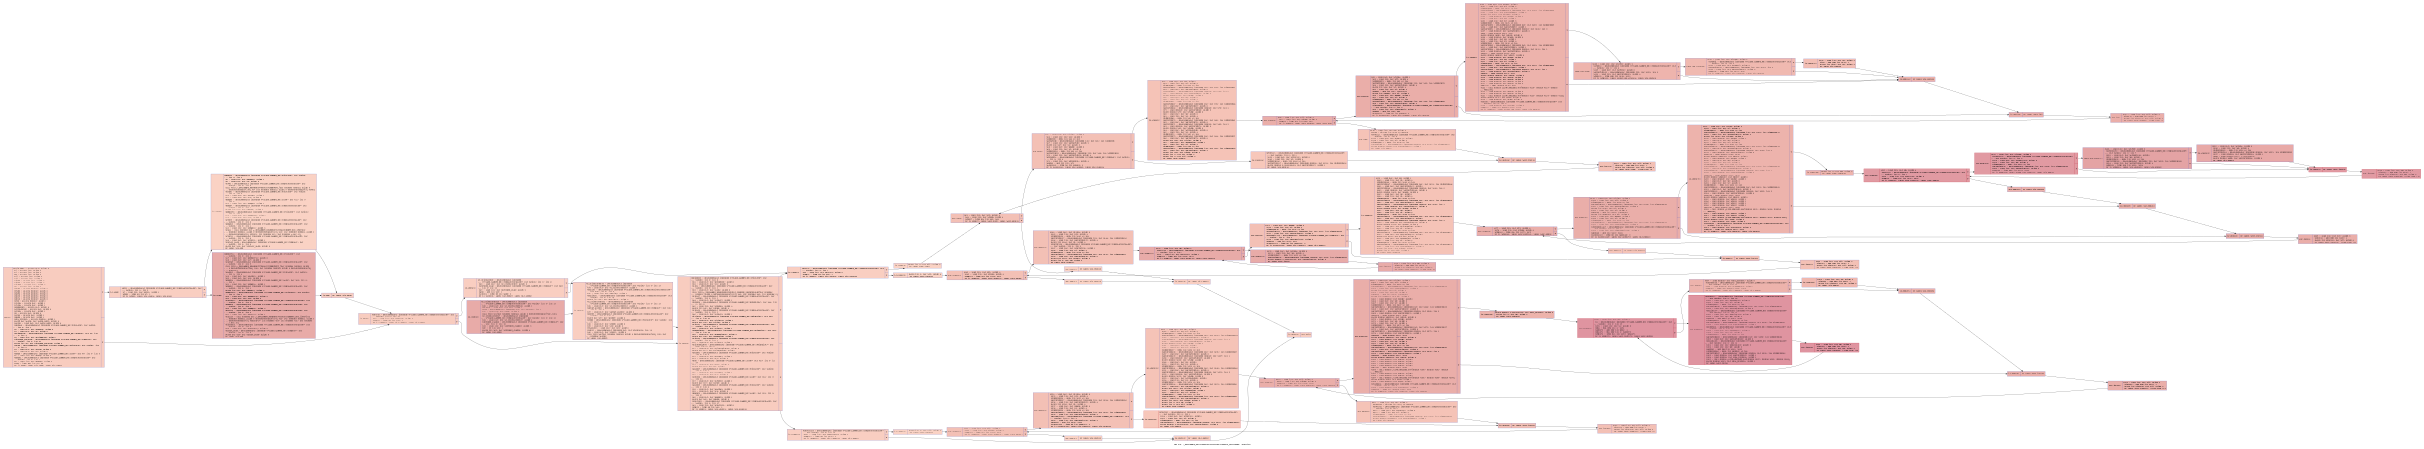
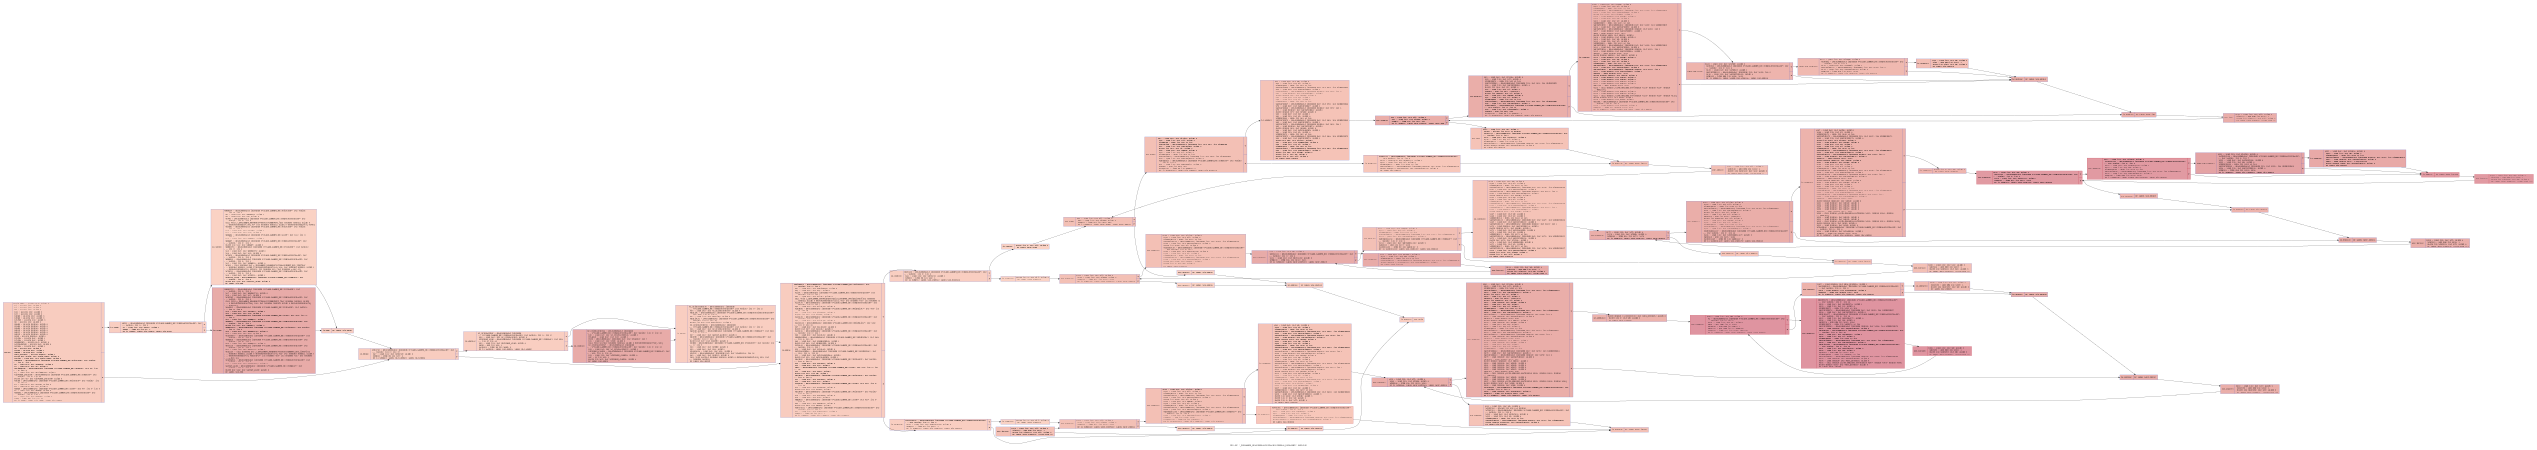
edge "if.then24:" -> "if.then53:": now "if.then24:" -> "if.then25:"
edge "if.end308:" -> "for.inc309:": reversed
